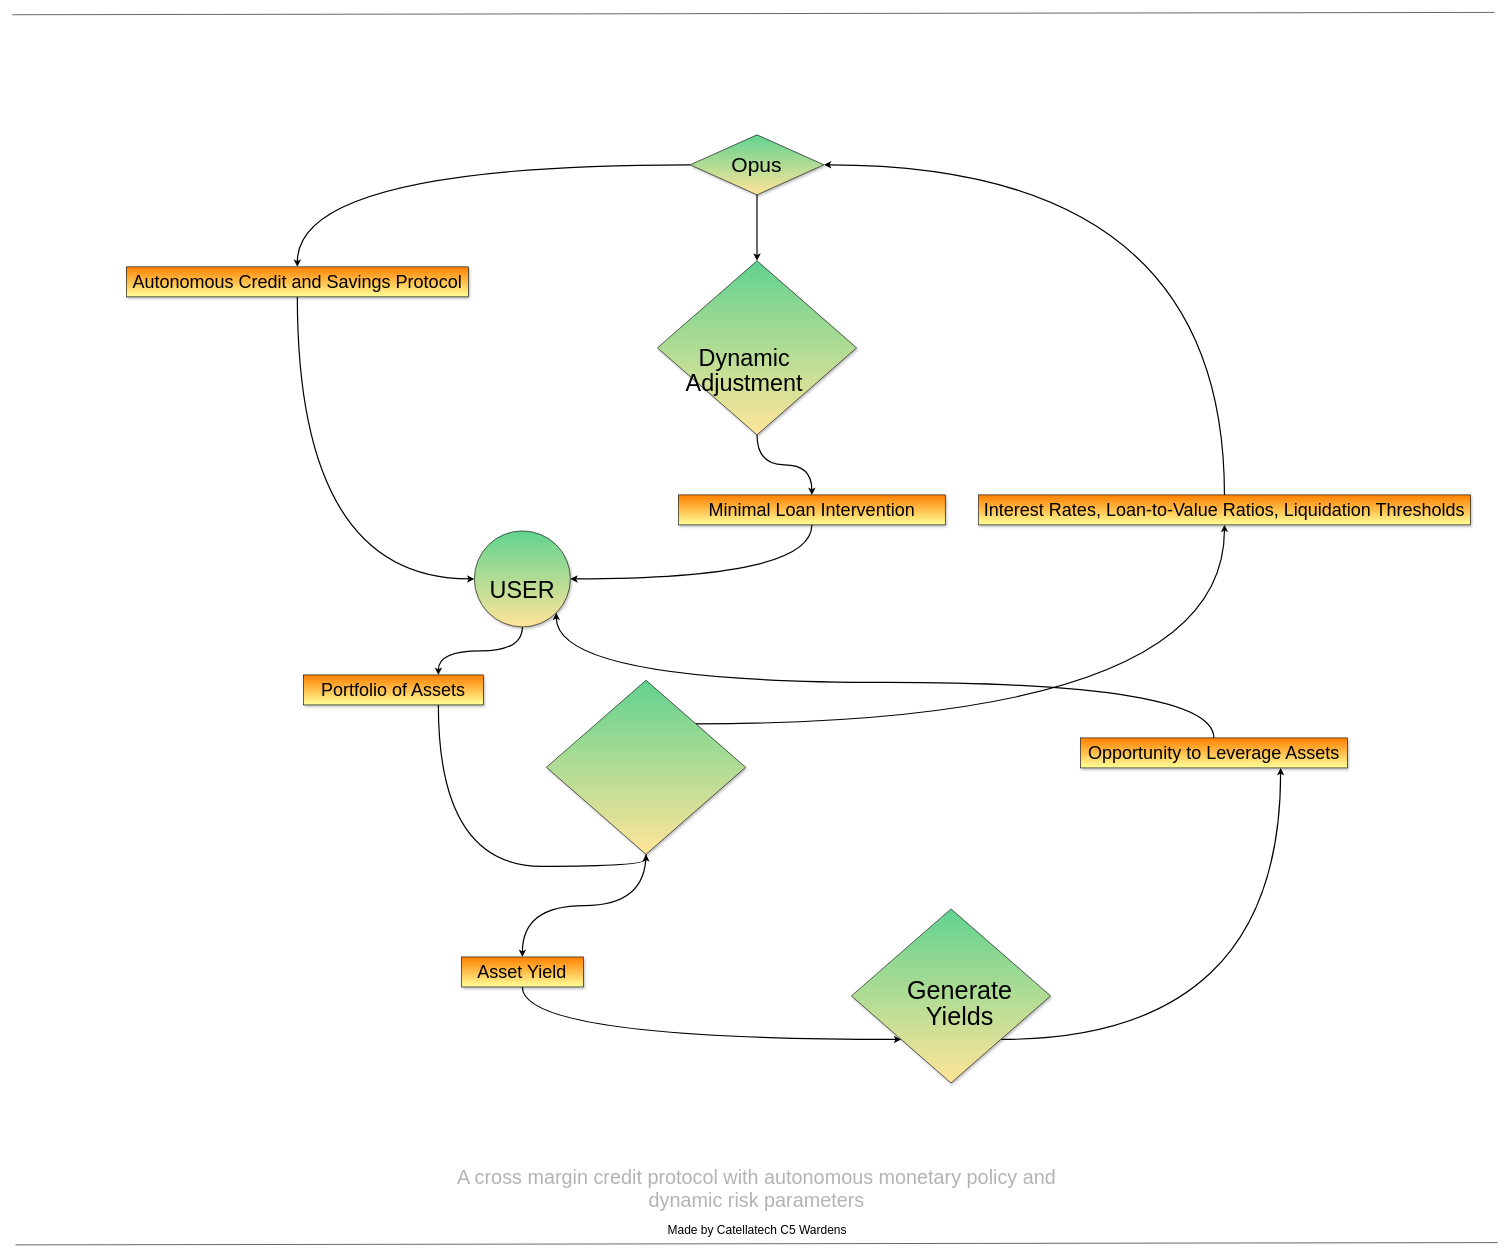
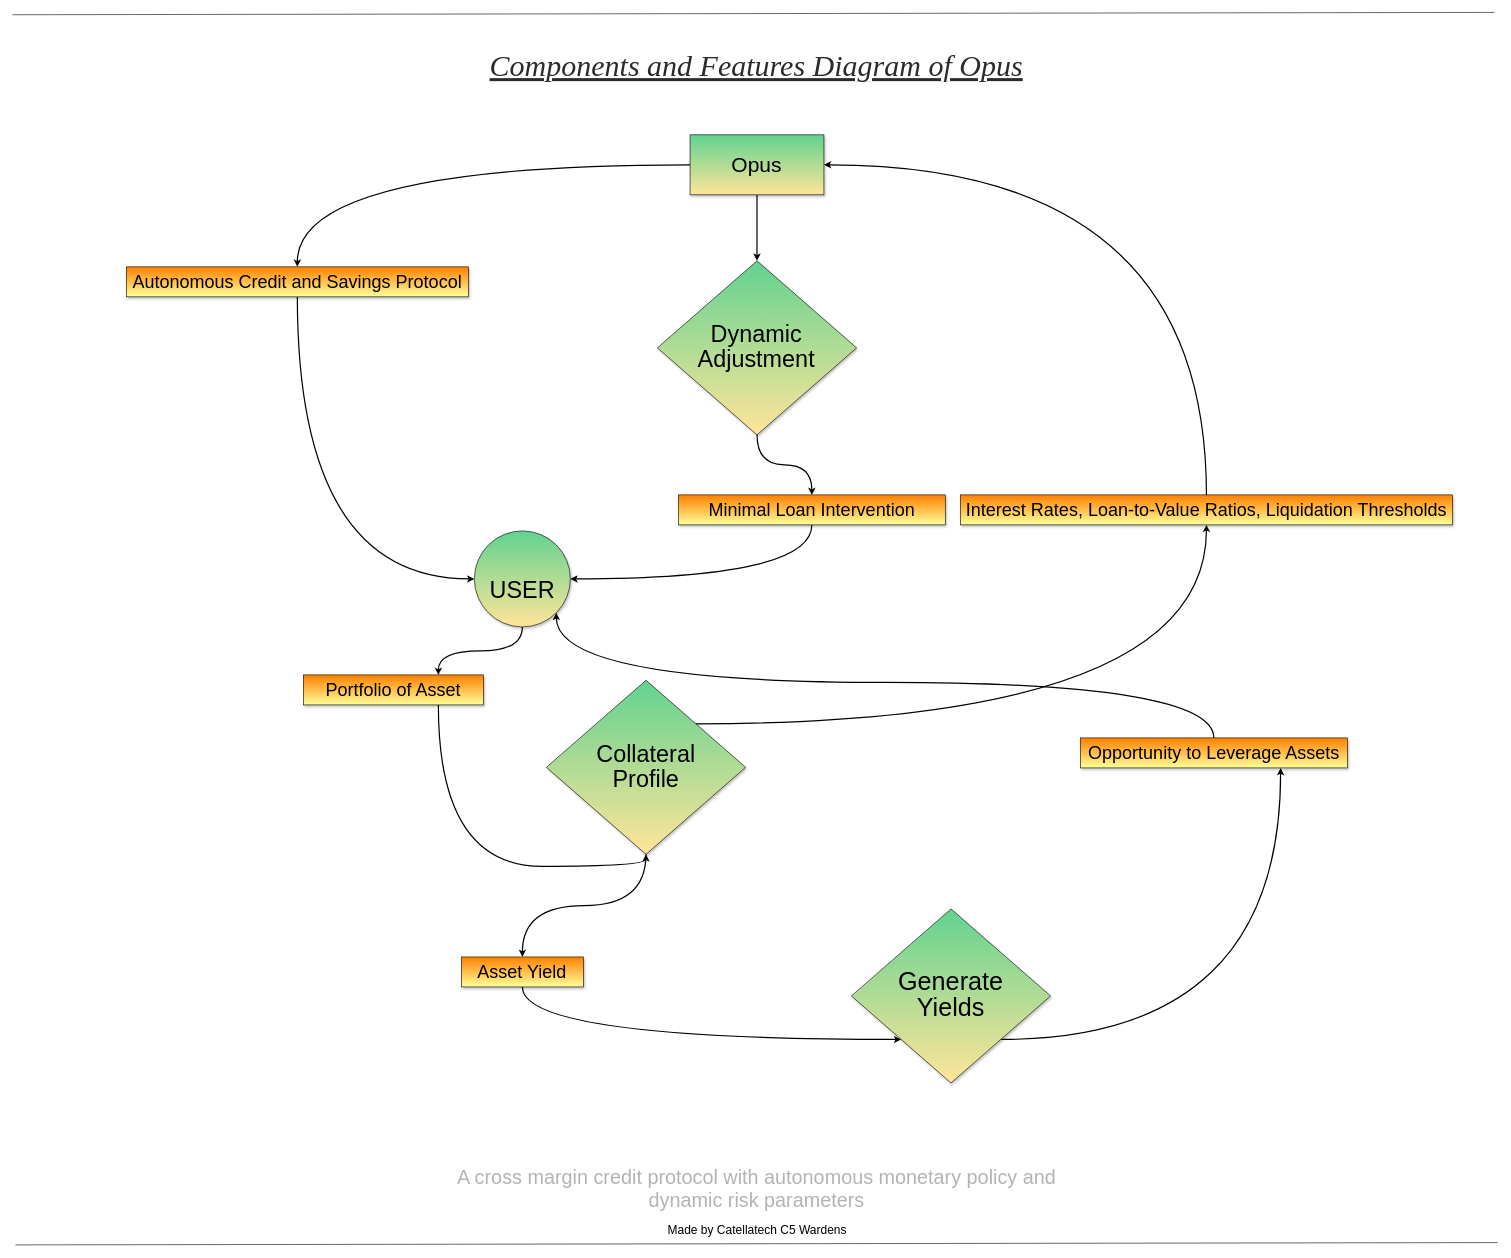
node "Components and Features Diagram of Opus": added
node "Opus": shape diamond -> rectangle
node "Dynamic Adjustment": moved (744, 372) -> (756, 348)
node "Interest Rates, Loan-to-Value Ratios, Liquidation Thresholds": moved (1224, 510) -> (1206, 510)
node "Portfolio of Assets": label "Portfolio of Assets" -> "Portfolio of Asset"
node "Collateral Profile": added
node "Generate Yields": moved (960, 1005) -> (951, 996)
